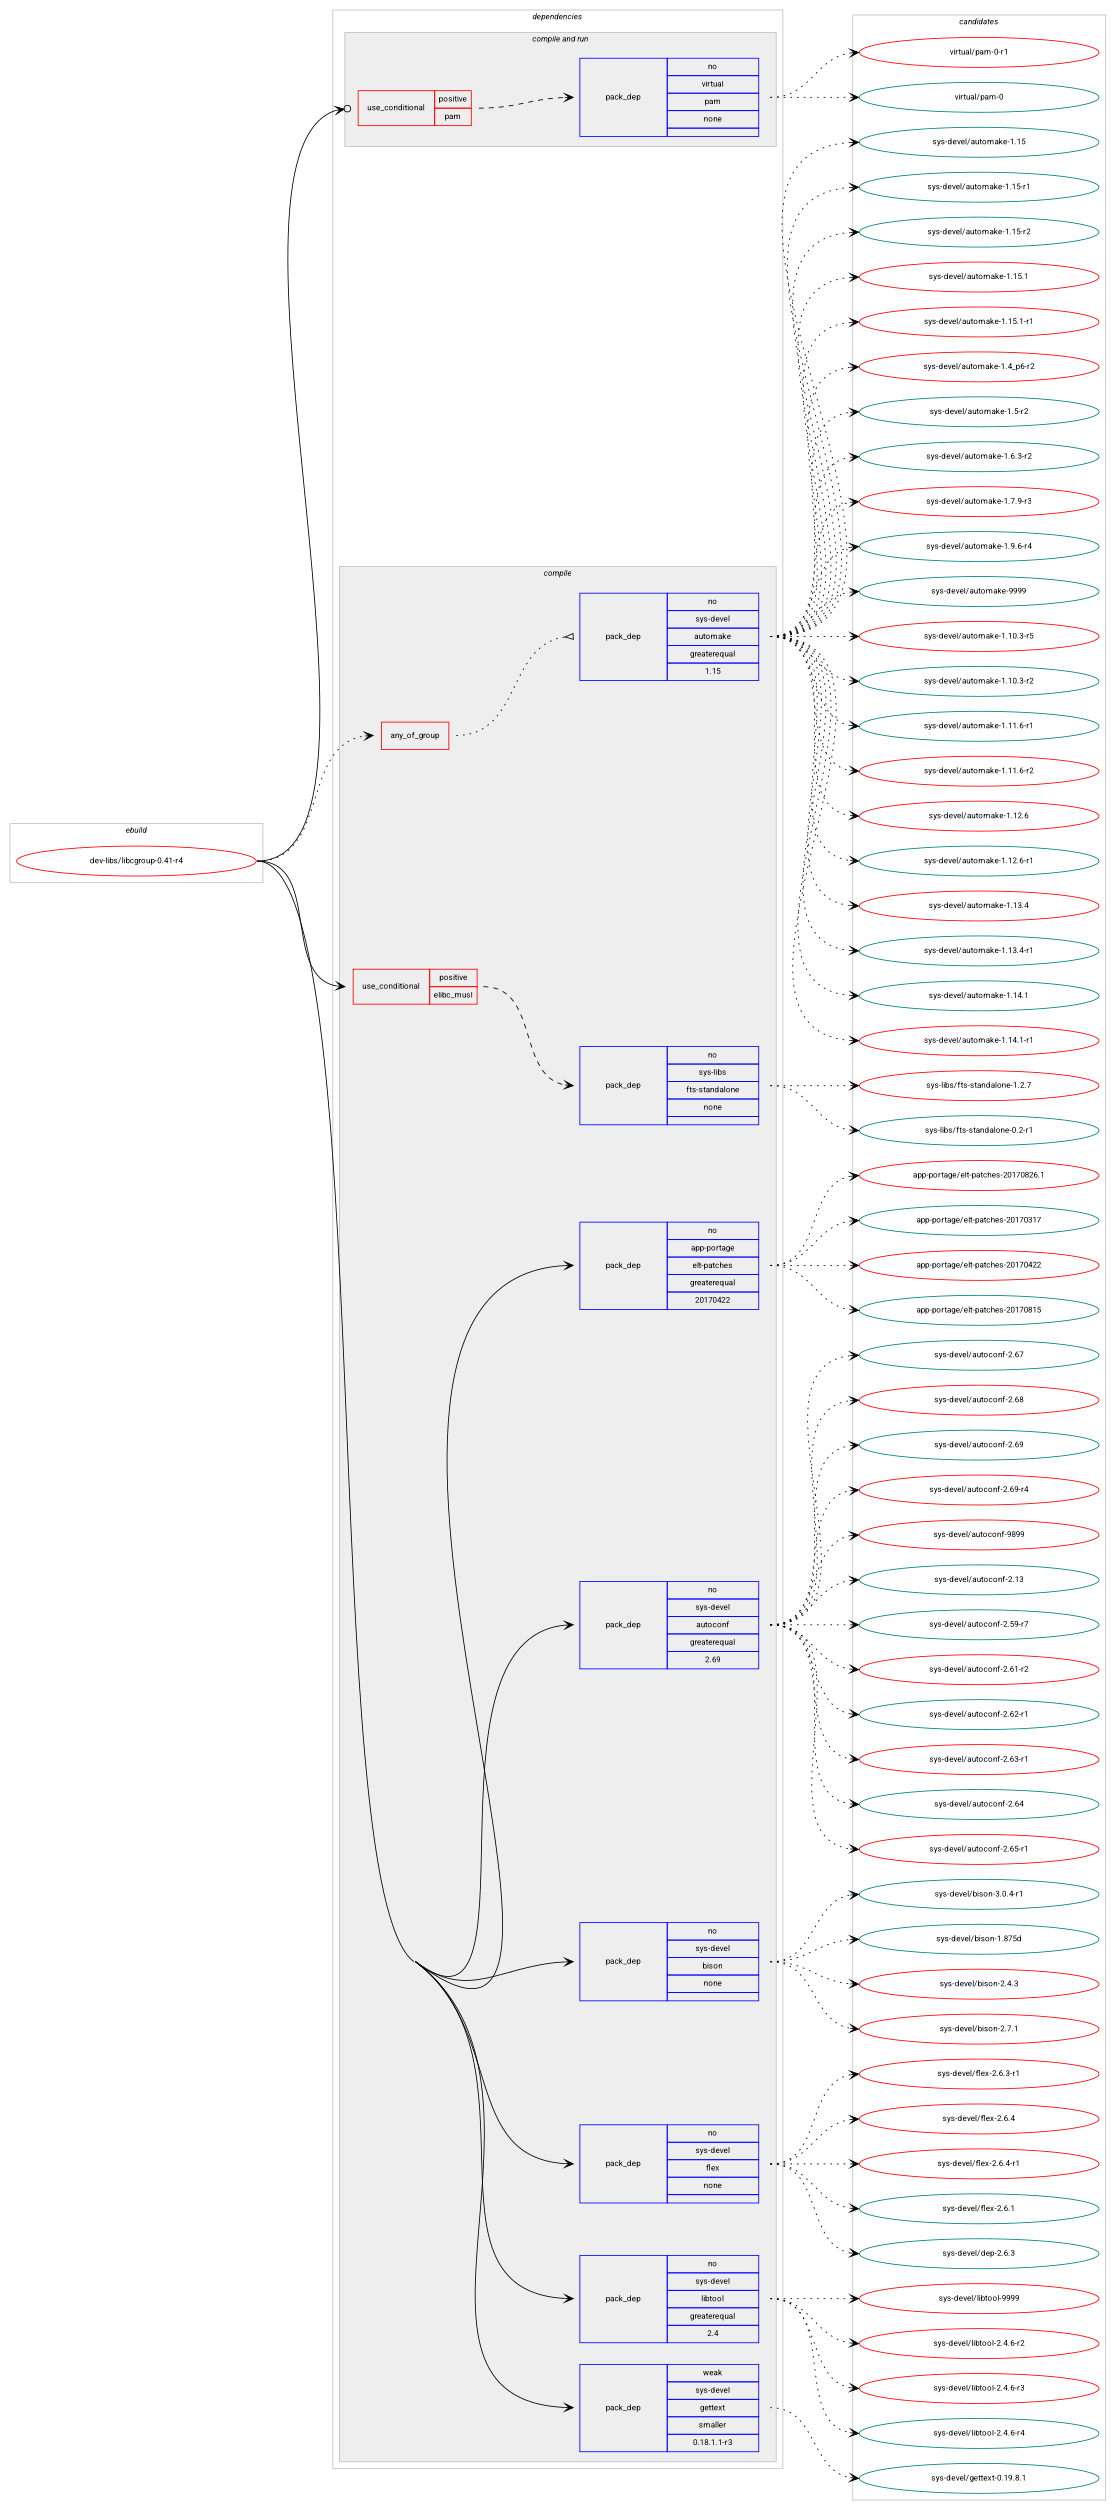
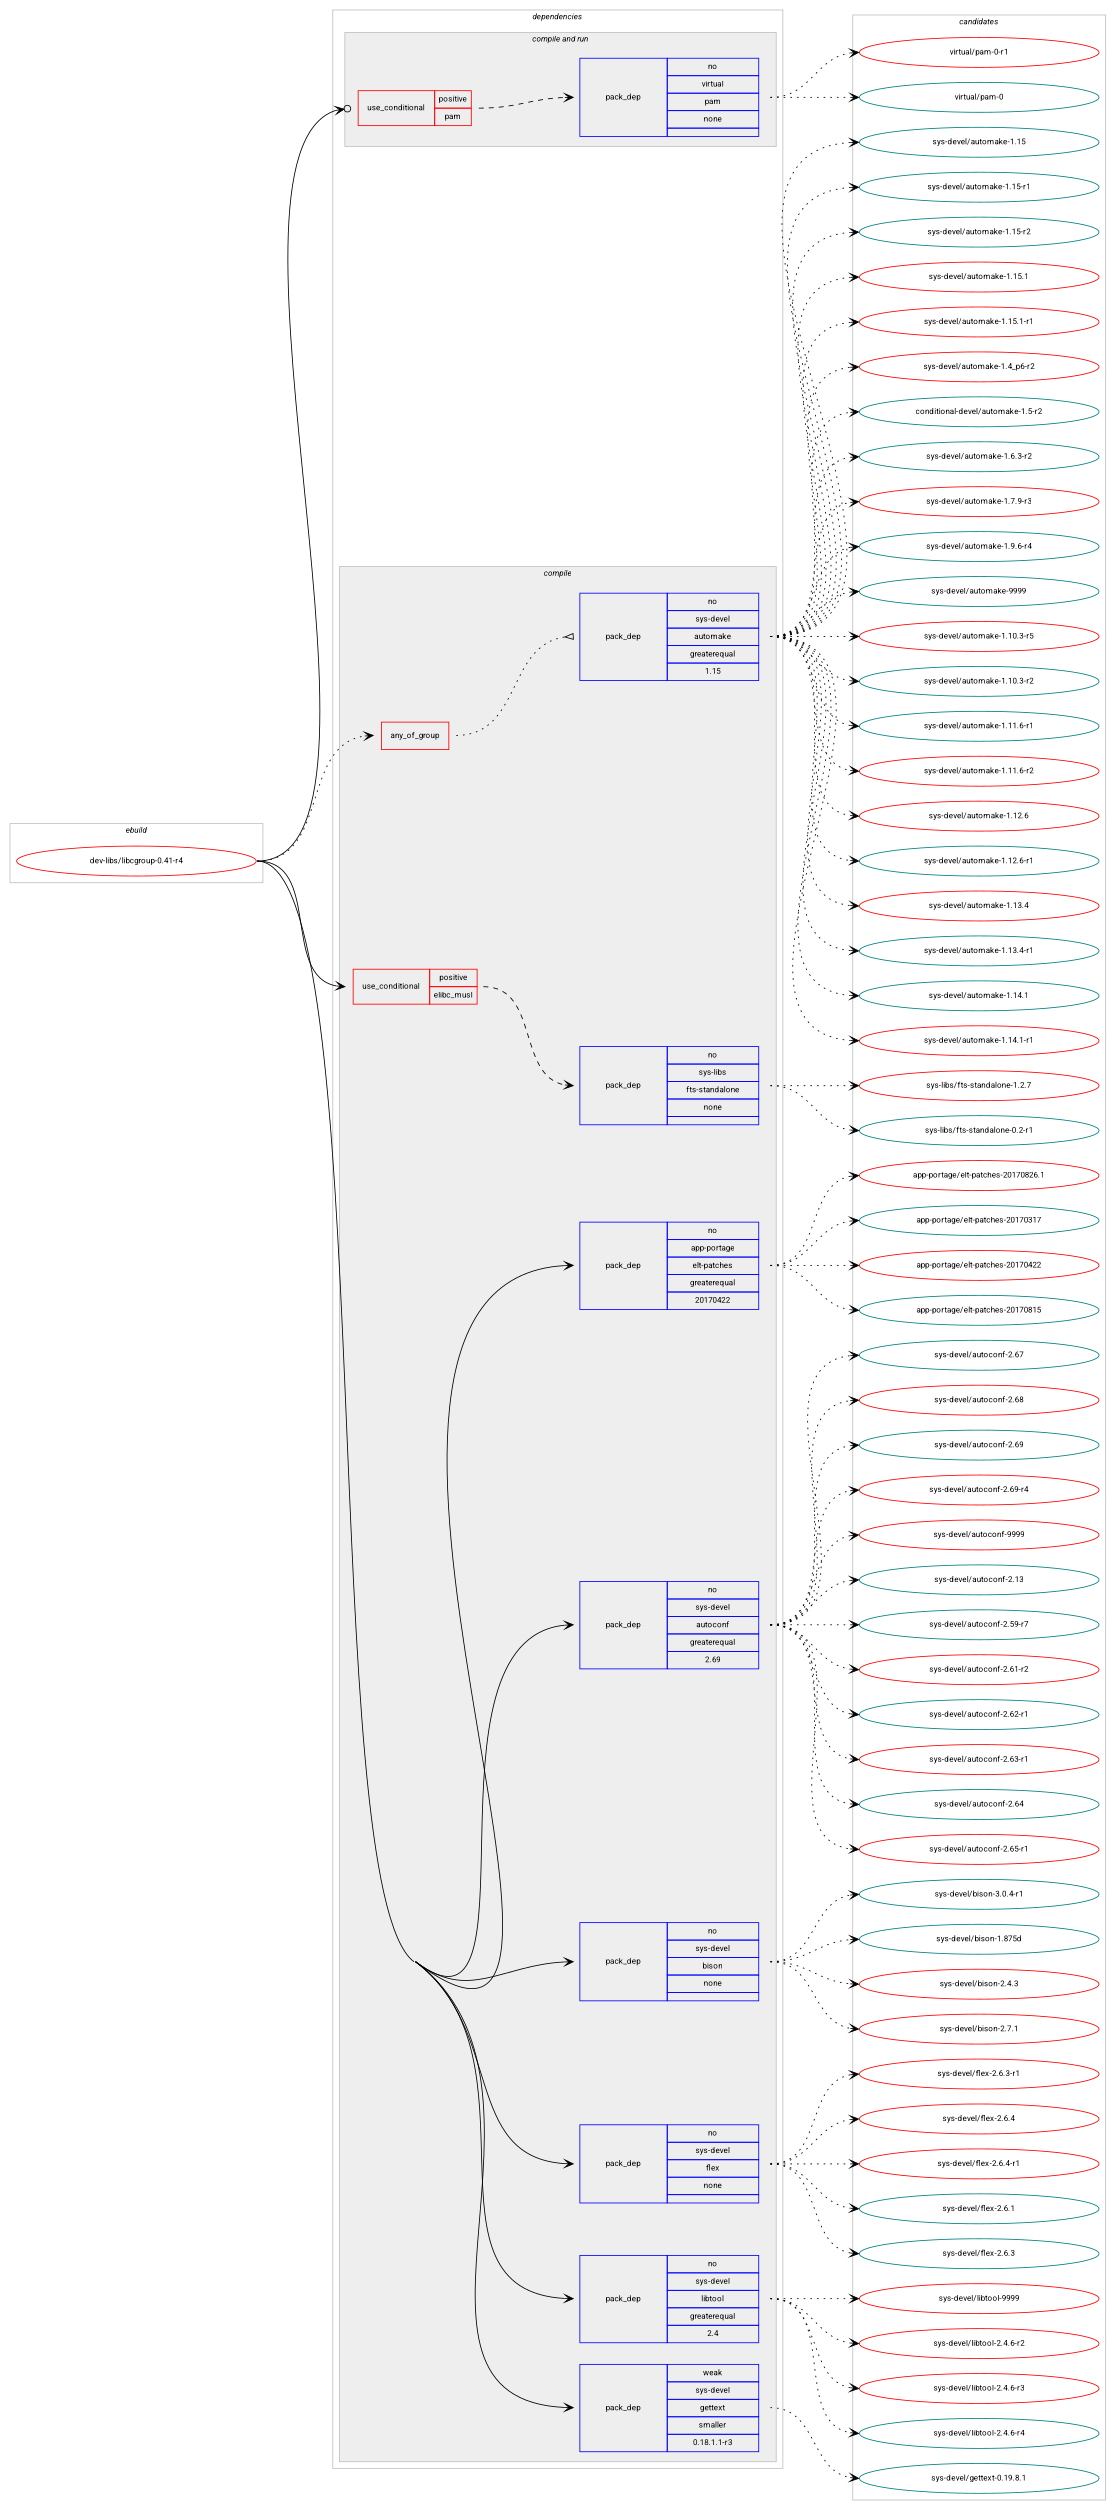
node "sys-devel/automake-1.5-r2": label "sys-devel/automake-1.5-r2" -> "conditional-devel/automake-1.5-r2"
node "sys-devel/autoconf-9899": label "sys-devel/autoconf-9899" -> "sys-devel/autoconf-9999"
node "sys-devel/dep-2.6.3": label "sys-devel/dep-2.6.3" -> "sys-devel/flex-2.6.3"
